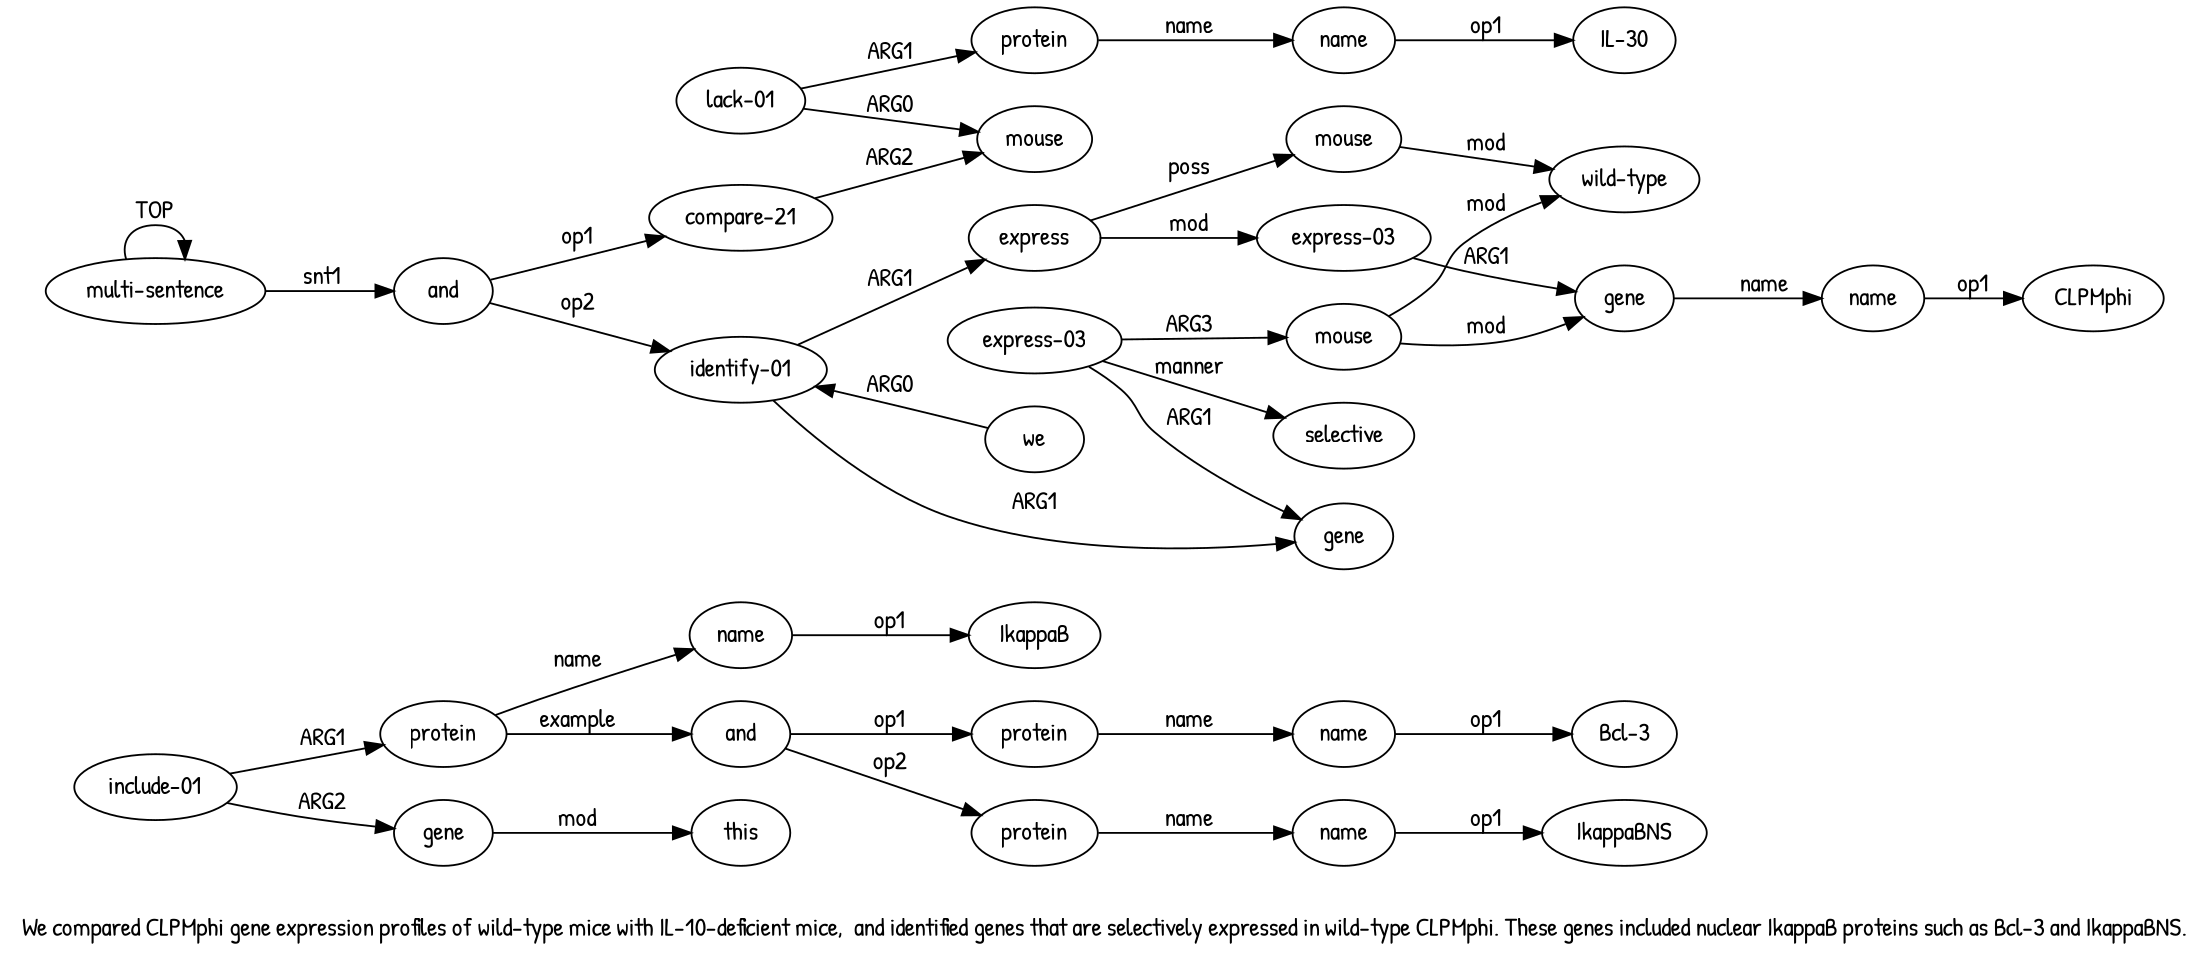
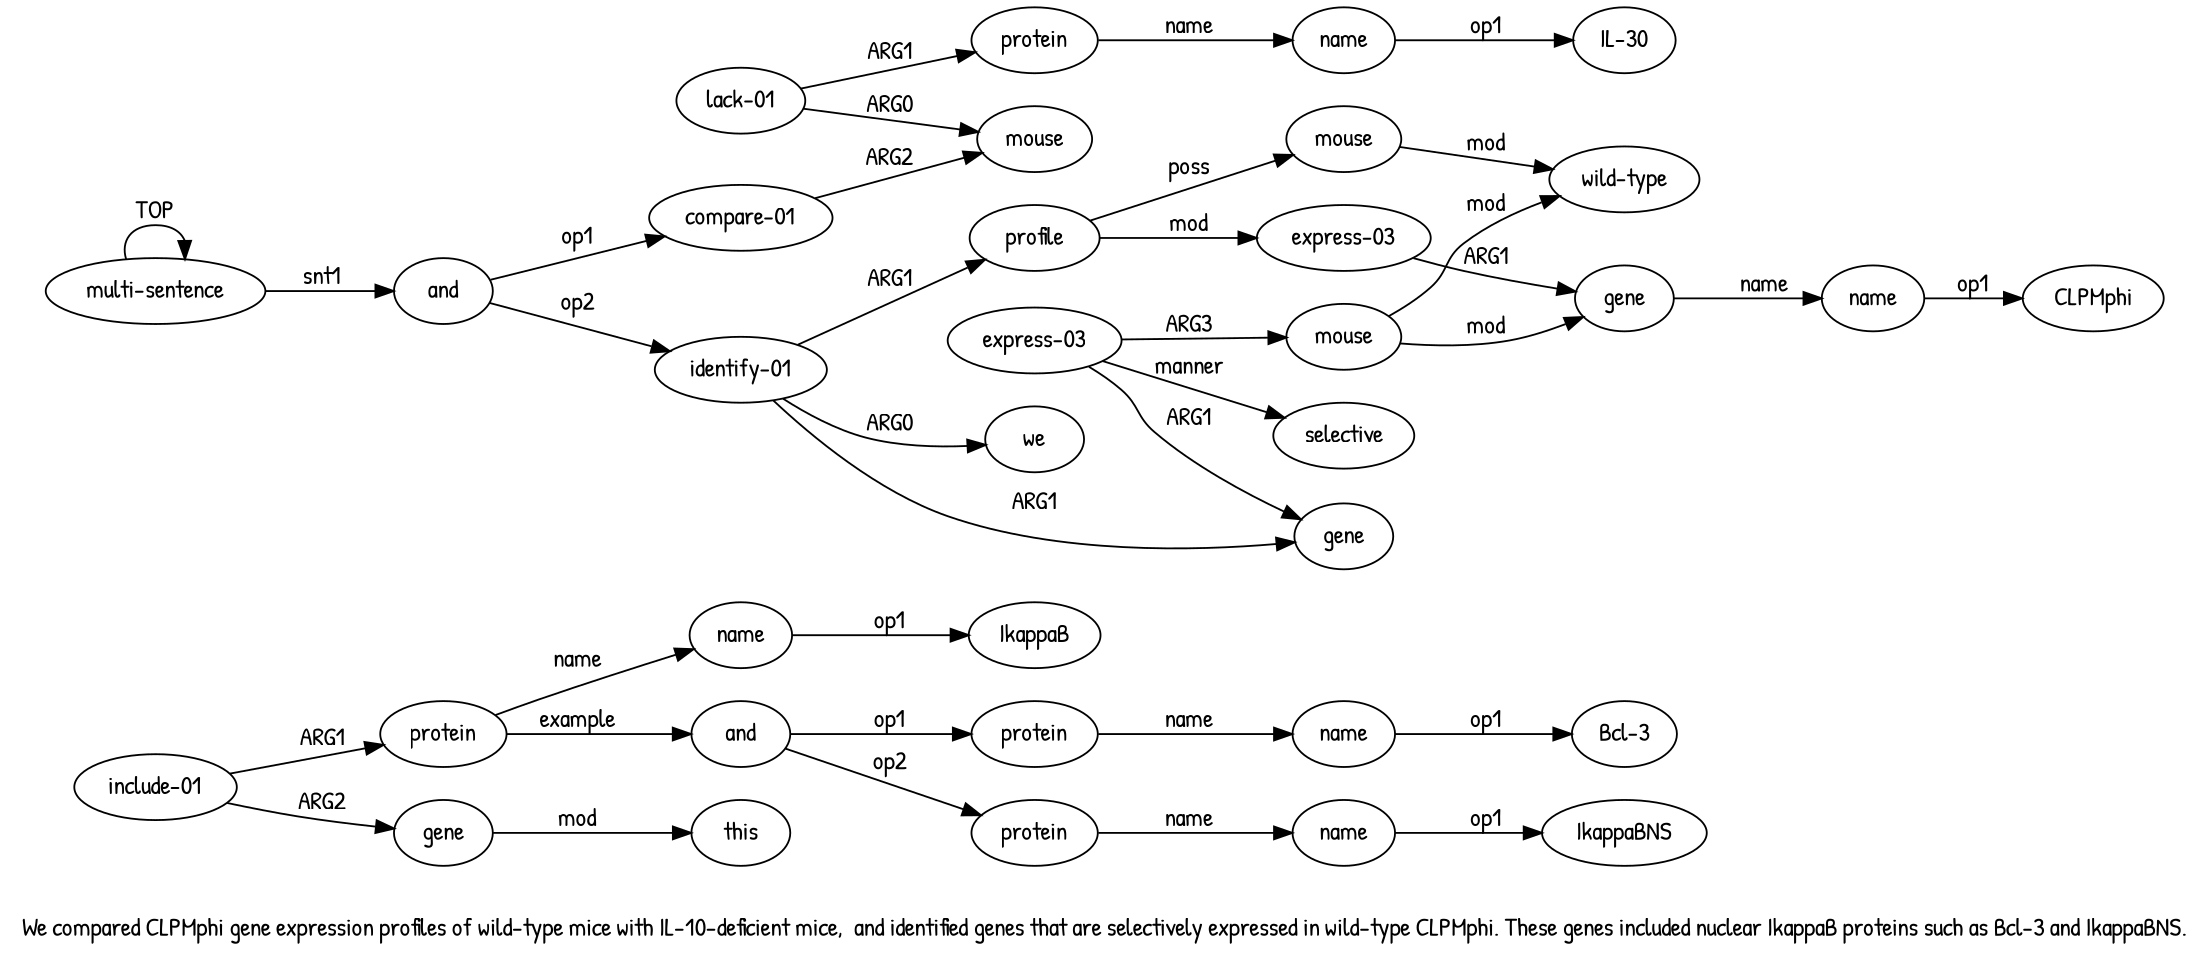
node "compare-21": label "compare-21" -> "compare-01"
node "express": label "express" -> "profile"
edge "we" -> "identify-01": reversed
